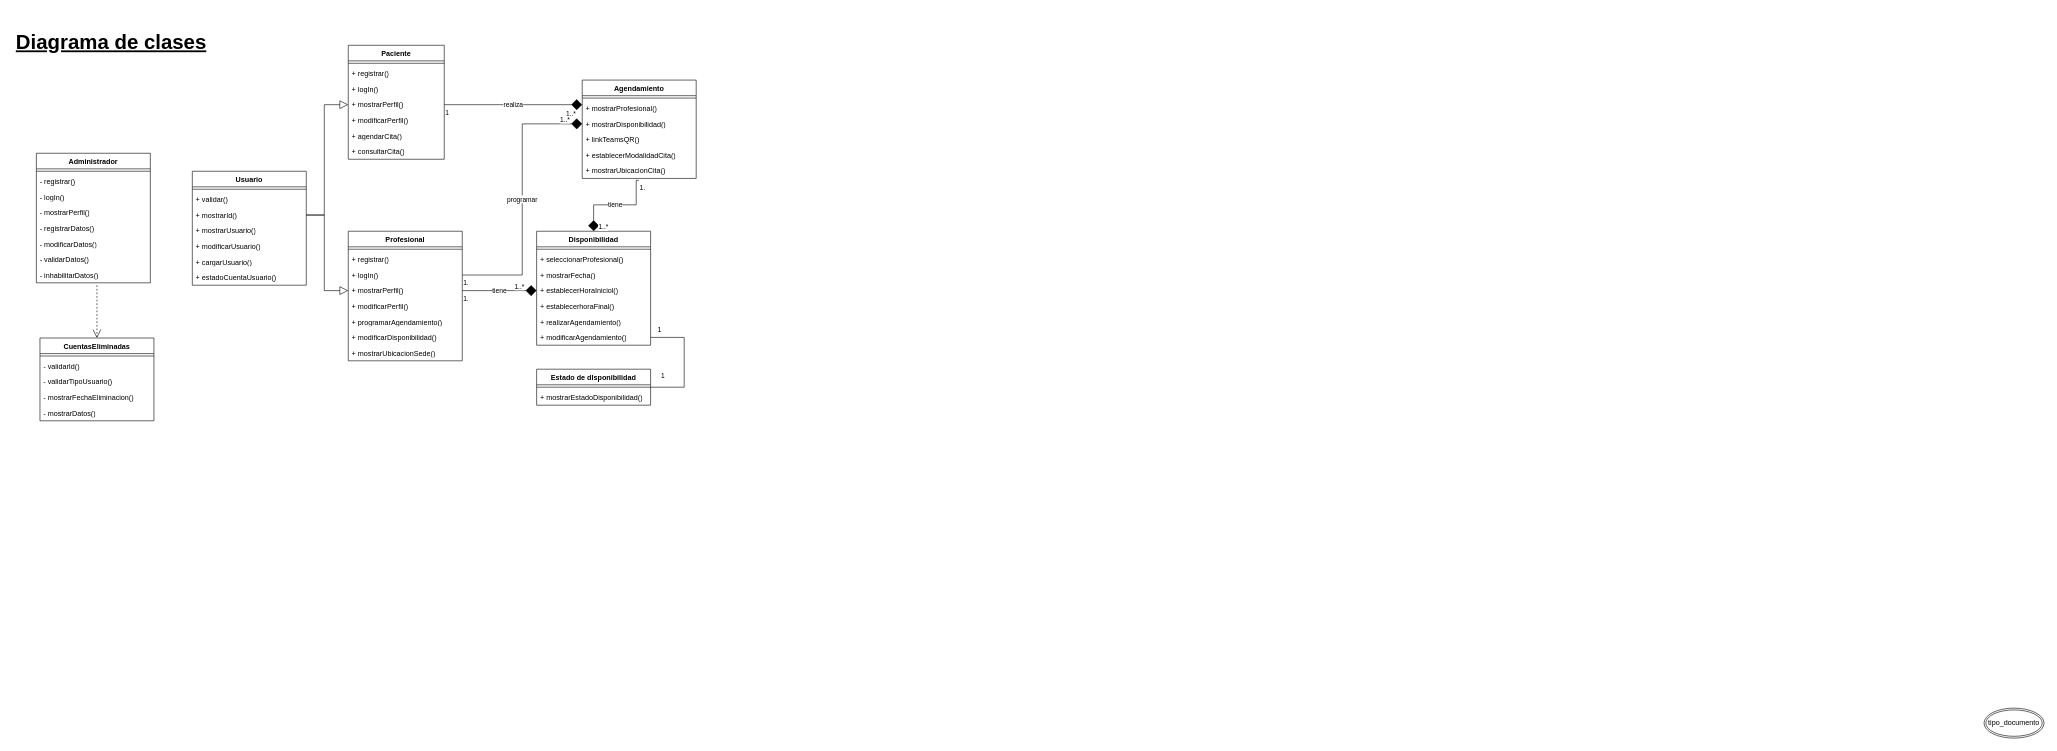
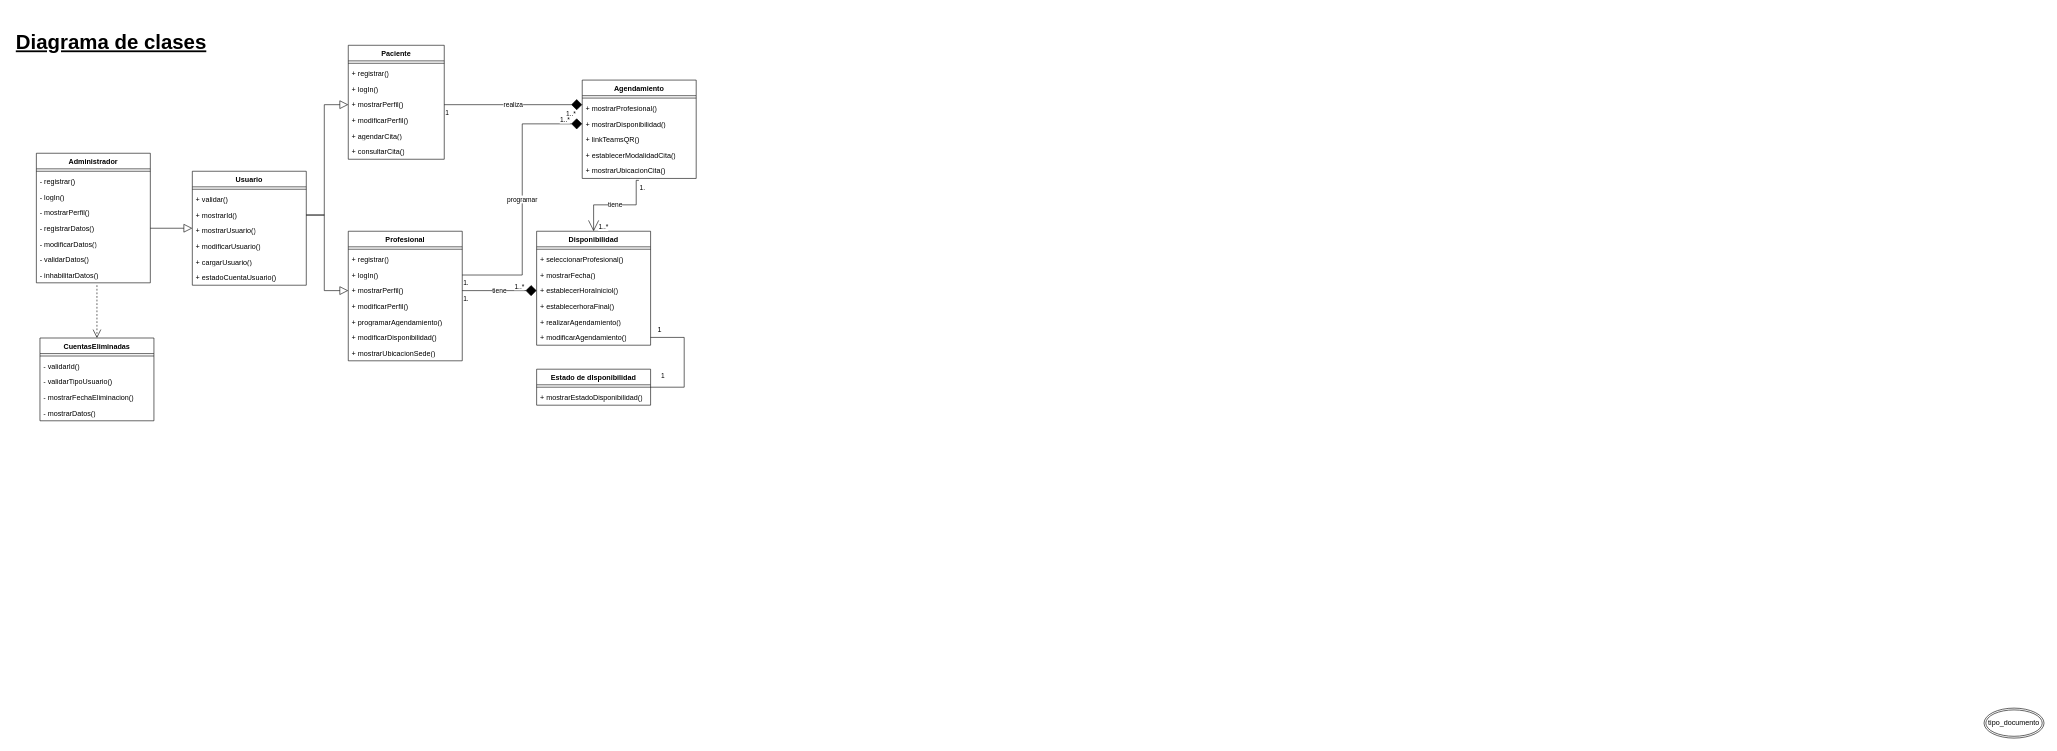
edge "+ mostrarUbicacionCita()" -> "Disponibilidad": arrowhead diamond -> open
edge "- registrarDatos()" -> "Usuario": added
